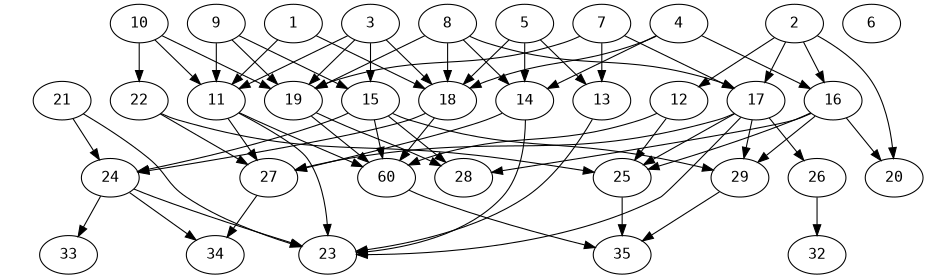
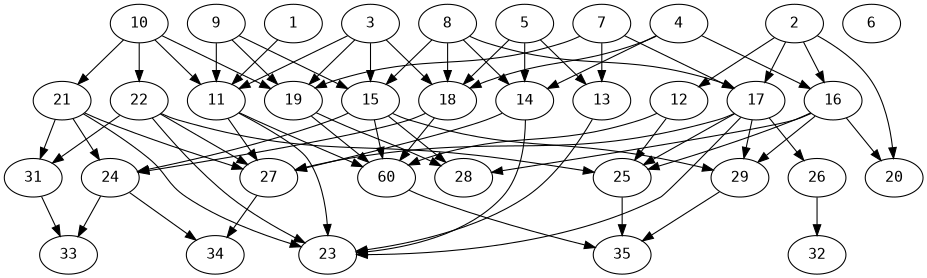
edge "10" -> "21": added
edge "1" -> "18": removed
edge "8" -> "19": now "8" -> "15"
edge "21" -> "27": added
node "31": added
edge "24" -> "23": now "22" -> "23"
